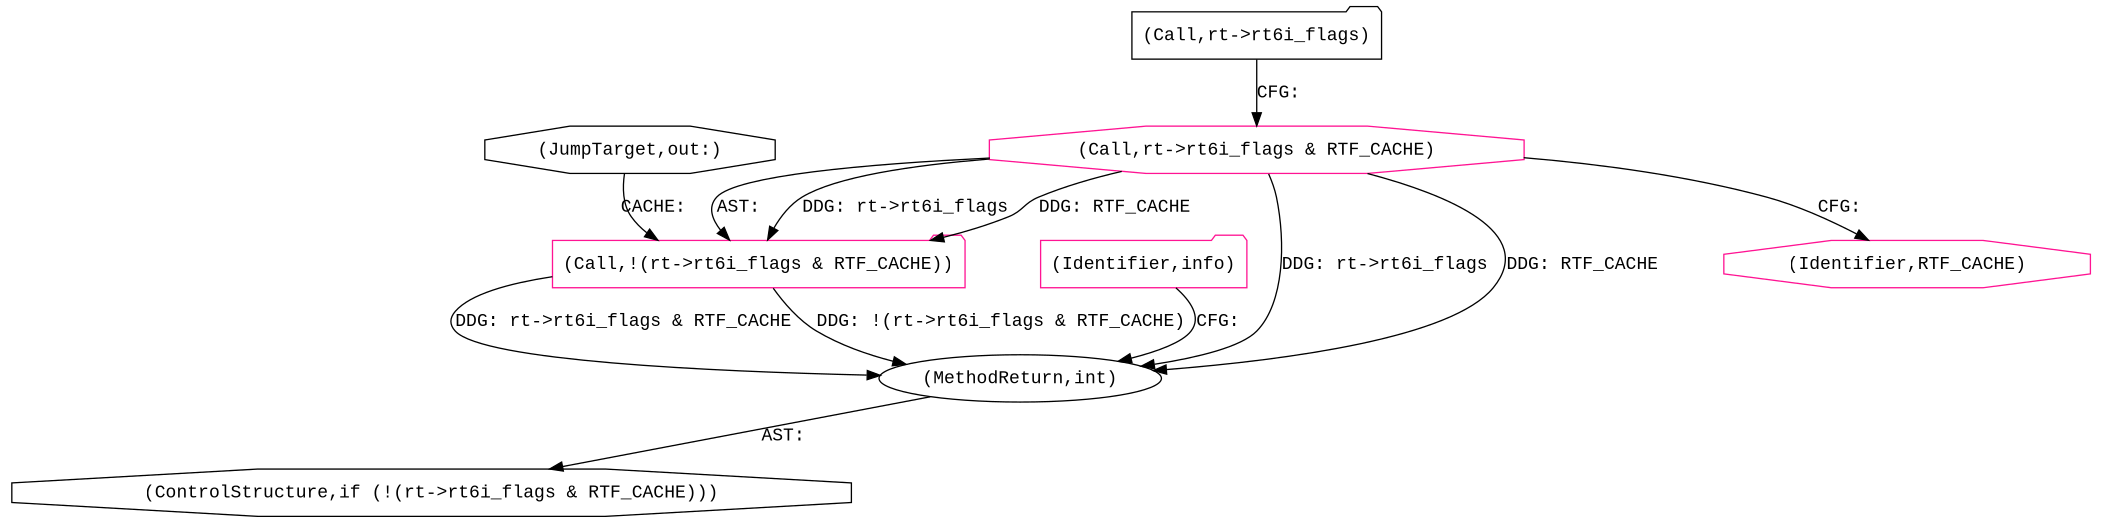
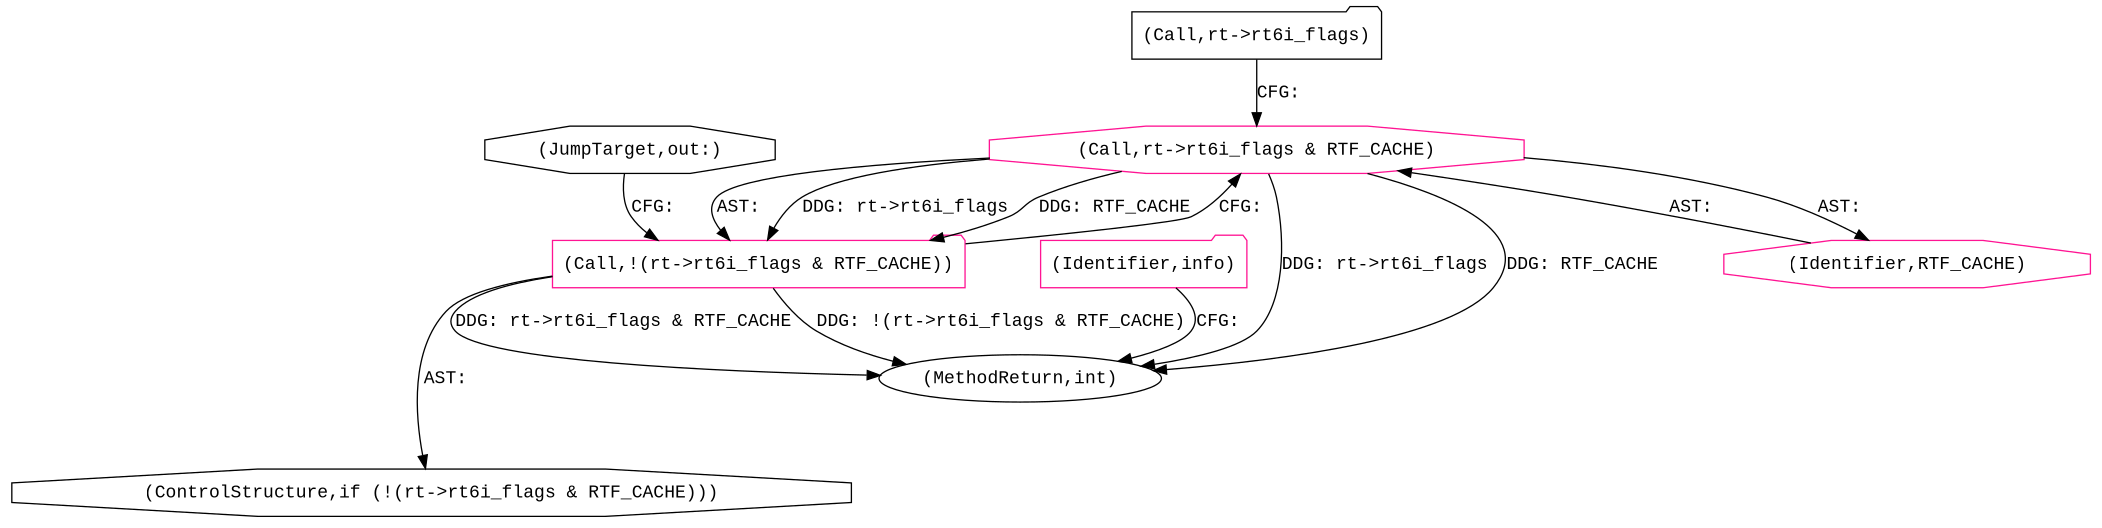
edge "(Identifier,RTF_CACHE)" -> "(Call,rt->rt6i_flags & RTF_CACHE)": added, label "AST:"
edge "(JumpTarget,out:)" -> "(Call,!(rt->rt6i_flags & RTF_CACHE))": label "CACHE: " -> "CFG: "
edge "(Call,rt->rt6i_flags & RTF_CACHE)" -> "(Identifier,RTF_CACHE)": label "CFG: " -> "AST: "
edge "(Call,!(rt->rt6i_flags & RTF_CACHE))" -> "(Call,rt->rt6i_flags & RTF_CACHE)": added, label "CFG:"
edge "(MethodReturn,int)" -> "(ControlStructure,if (!(rt->rt6i_flags & RTF_CACHE)))": now "(Call,!(rt->rt6i_flags & RTF_CACHE))" -> "(ControlStructure,if (!(rt->rt6i_flags & RTF_CACHE)))"
